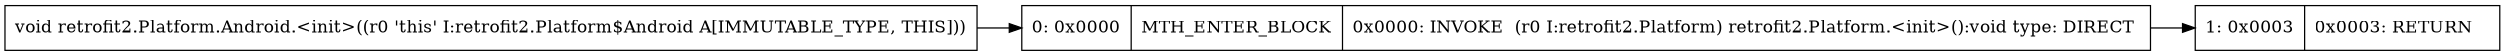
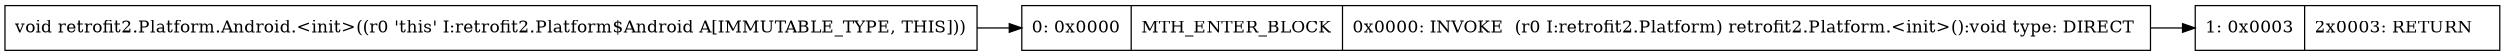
node "1: 0x0003": text "0x0003: RETURN" -> "2x0003: RETURN"
